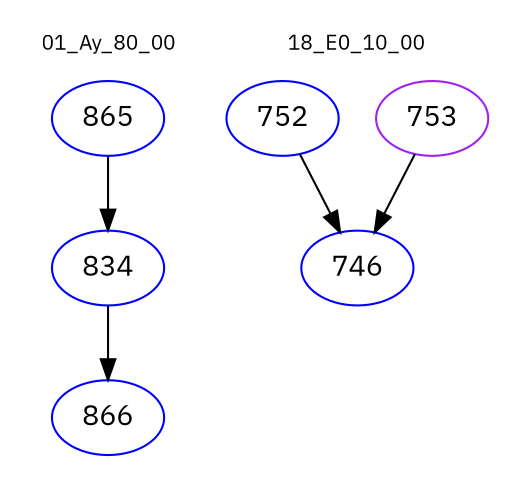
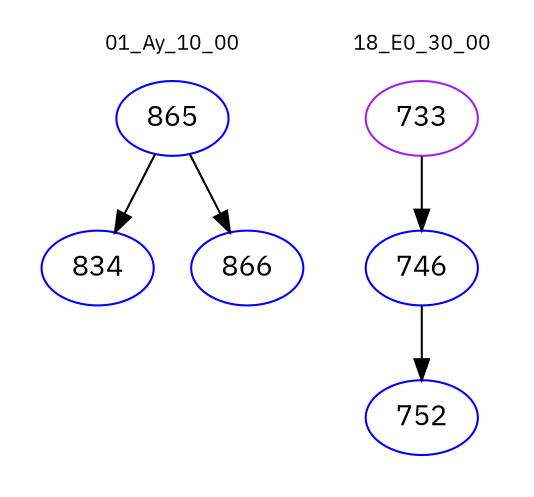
cluster "01_Ay_80_00": label "01_Ay_80_00" -> "01_Ay_10_00"
cluster "18_E0_10_00": label "18_E0_10_00" -> "18_E0_30_00"
node "753": label "753" -> "733"
edge "752" -> "746": reversed
edge "834" -> "866": now "865" -> "866"
